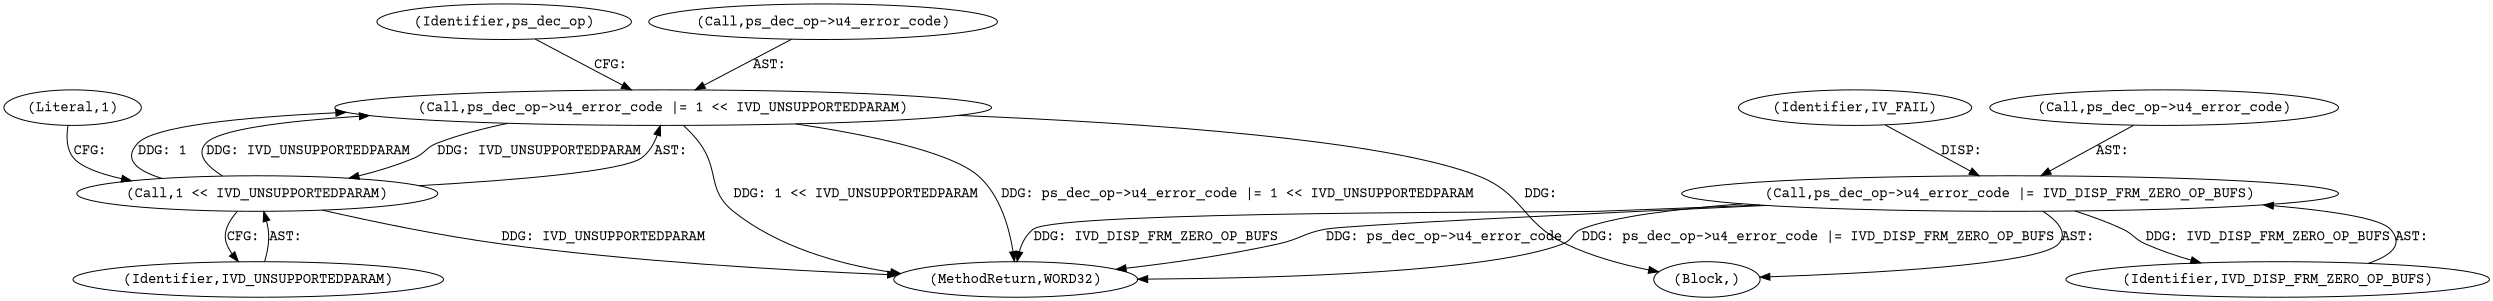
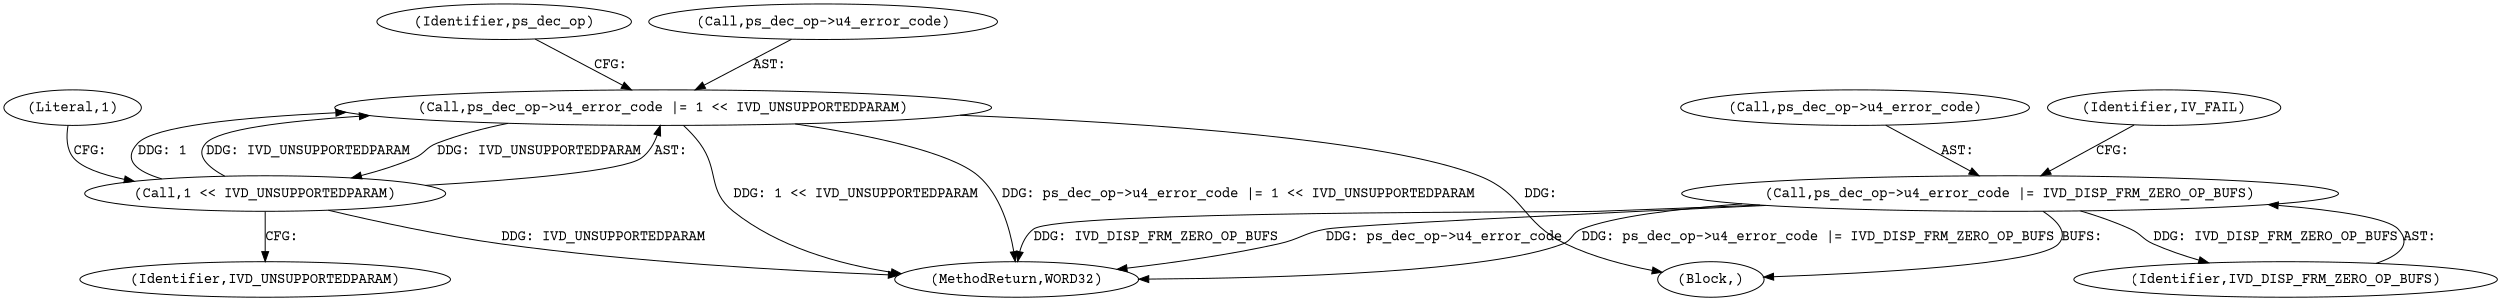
edge "(Identifier,IV_FAIL)" -> "(Call,ps_dec_op->u4_error_code |= IVD_DISP_FRM_ZERO_OP_BUFS)": label "DISP: " -> "CFG: "
edge "(Call,ps_dec_op->u4_error_code |= IVD_DISP_FRM_ZERO_OP_BUFS)" -> "(Block,)": label "AST: " -> "BUFS: "
edge "(Identifier,IVD_UNSUPPORTEDPARAM)" -> "(Call,1 << IVD_UNSUPPORTEDPARAM)": removed, label "AST:"
